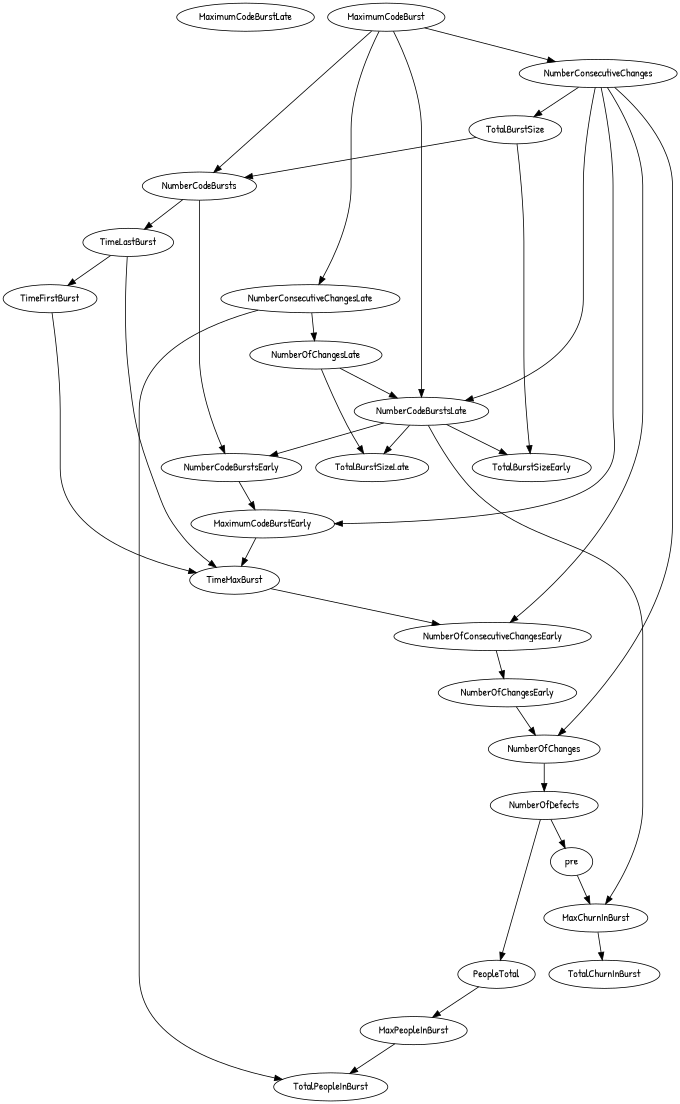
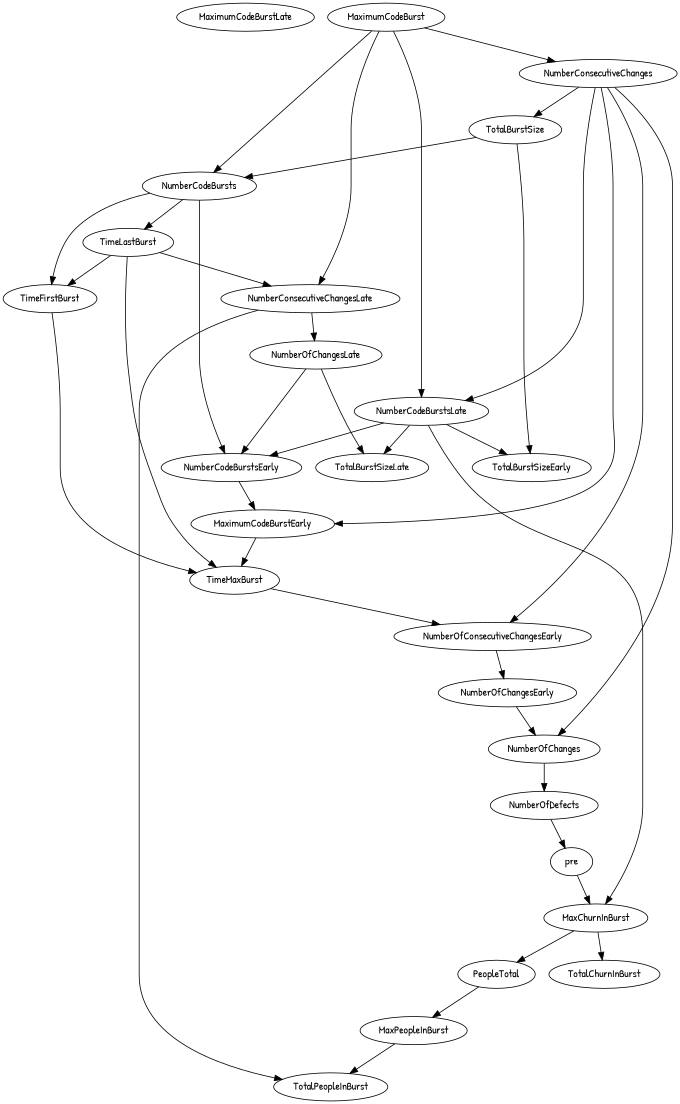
edge "NumberCodeBursts" -> "TimeFirstBurst": added
edge "TimeLastBurst" -> "NumberConsecutiveChangesLate": added
edge "NumberOfChangesLate" -> "NumberCodeBurstsLate": now "NumberOfChangesLate" -> "NumberCodeBurstsEarly"
edge "NumberOfDefects" -> "PeopleTotal": now "MaxChurnInBurst" -> "PeopleTotal"
